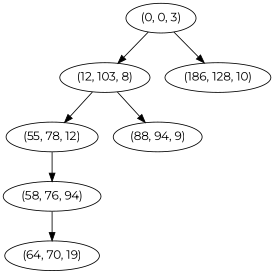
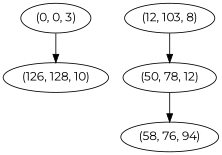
edge "(0, 0, 3)" -> "(12, 103, 8)": removed
node "(186, 128, 10)": label "(186, 128, 10)" -> "(126, 128, 10)"
node "(55, 78, 12)": label "(55, 78, 12)" -> "(50, 78, 12)"
node "(88, 94, 9)": removed
node "(64, 70, 19)": removed
